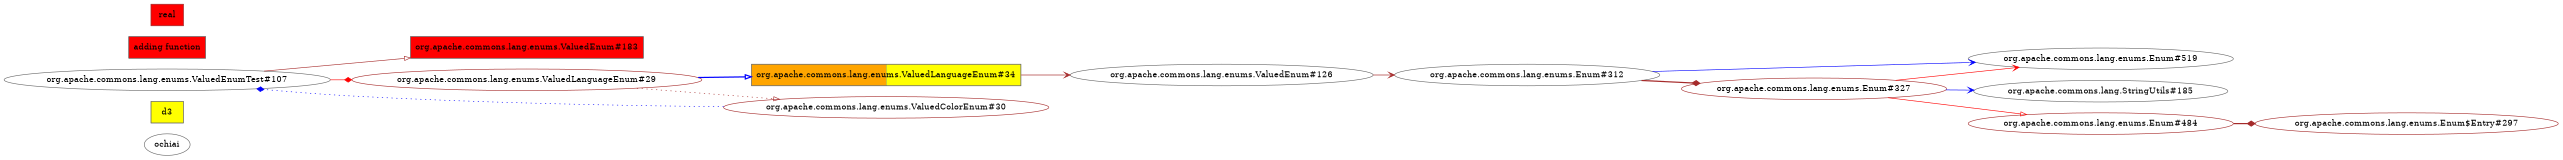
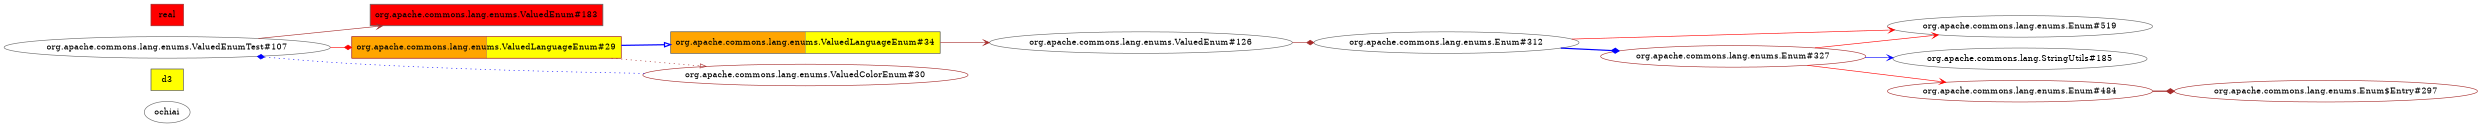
node "adding function": removed
edge "org.apache.commons.lang.enums.ValuedEnumTest#107" -> "org.apache.commons.lang.enums.ValuedEnum#183": arrowhead onormal -> vee
edge "org.apache.commons.lang.enums.Enum#312" -> "org.apache.commons.lang.enums.Enum#519": color blue -> red
edge "org.apache.commons.lang.enums.ValuedEnum#126" -> "org.apache.commons.lang.enums.Enum#312": arrowhead vee -> diamond
node "org.apache.commons.lang.enums.ValuedLanguageEnum#29": shape ellipse -> box
edge "org.apache.commons.lang.enums.Enum#312" -> "org.apache.commons.lang.enums.Enum#327": color brown -> blue
edge "org.apache.commons.lang.enums.Enum#327" -> "org.apache.commons.lang.enums.Enum#484": arrowhead onormal -> vee
